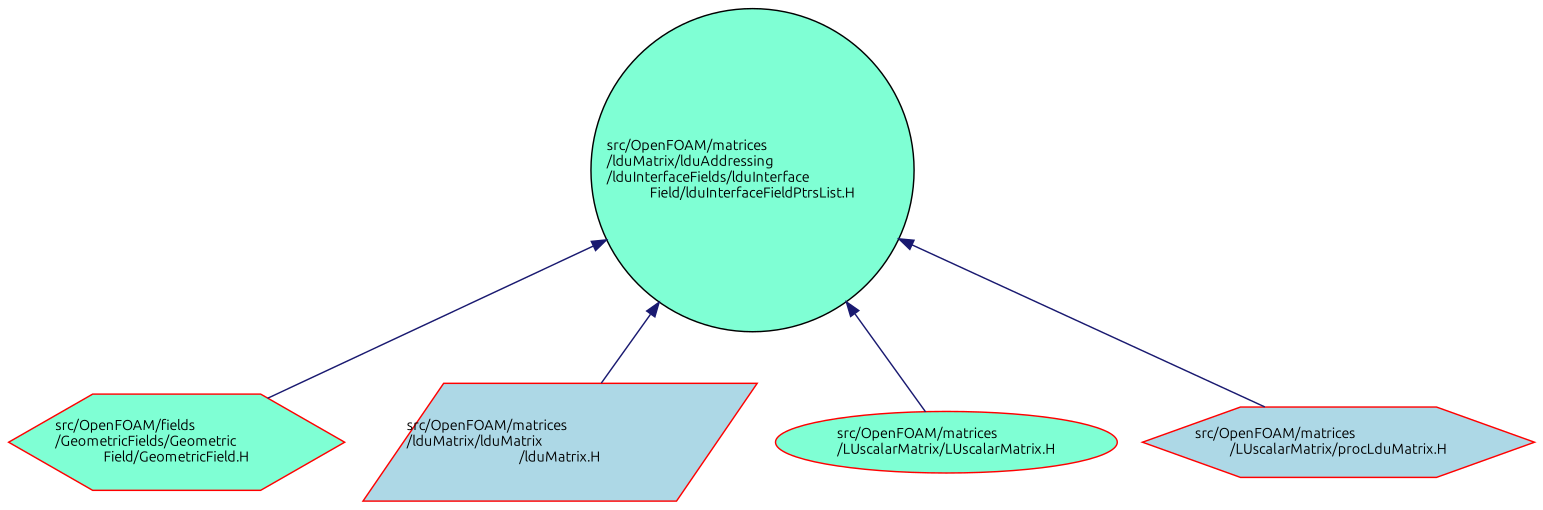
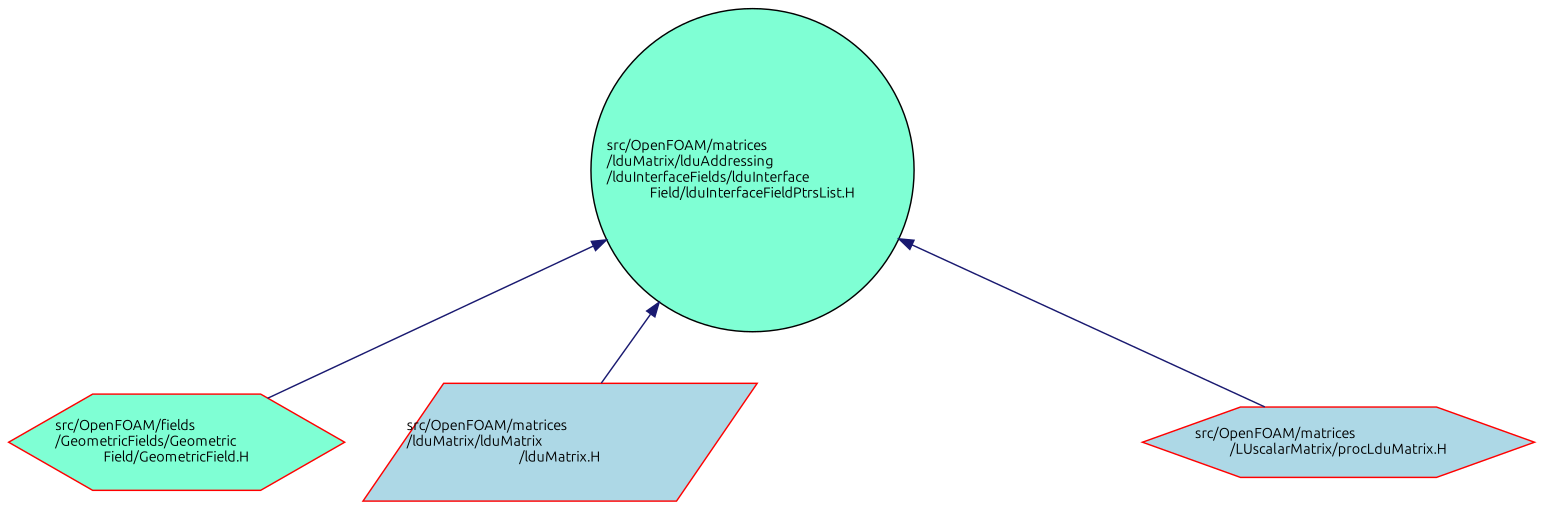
node "src/OpenFOAM/matrices /LUscalarMatrix/LUscalarMatrix.H": removed
